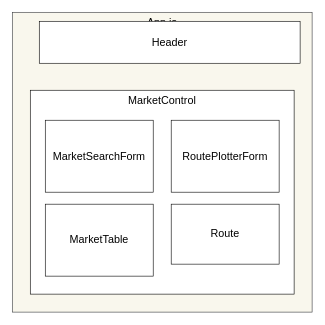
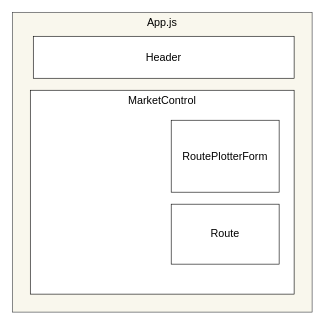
node "Header": moved (170, 42) -> (164, 57)
node "MarketSearchForm": removed
node "MarketTable": removed
